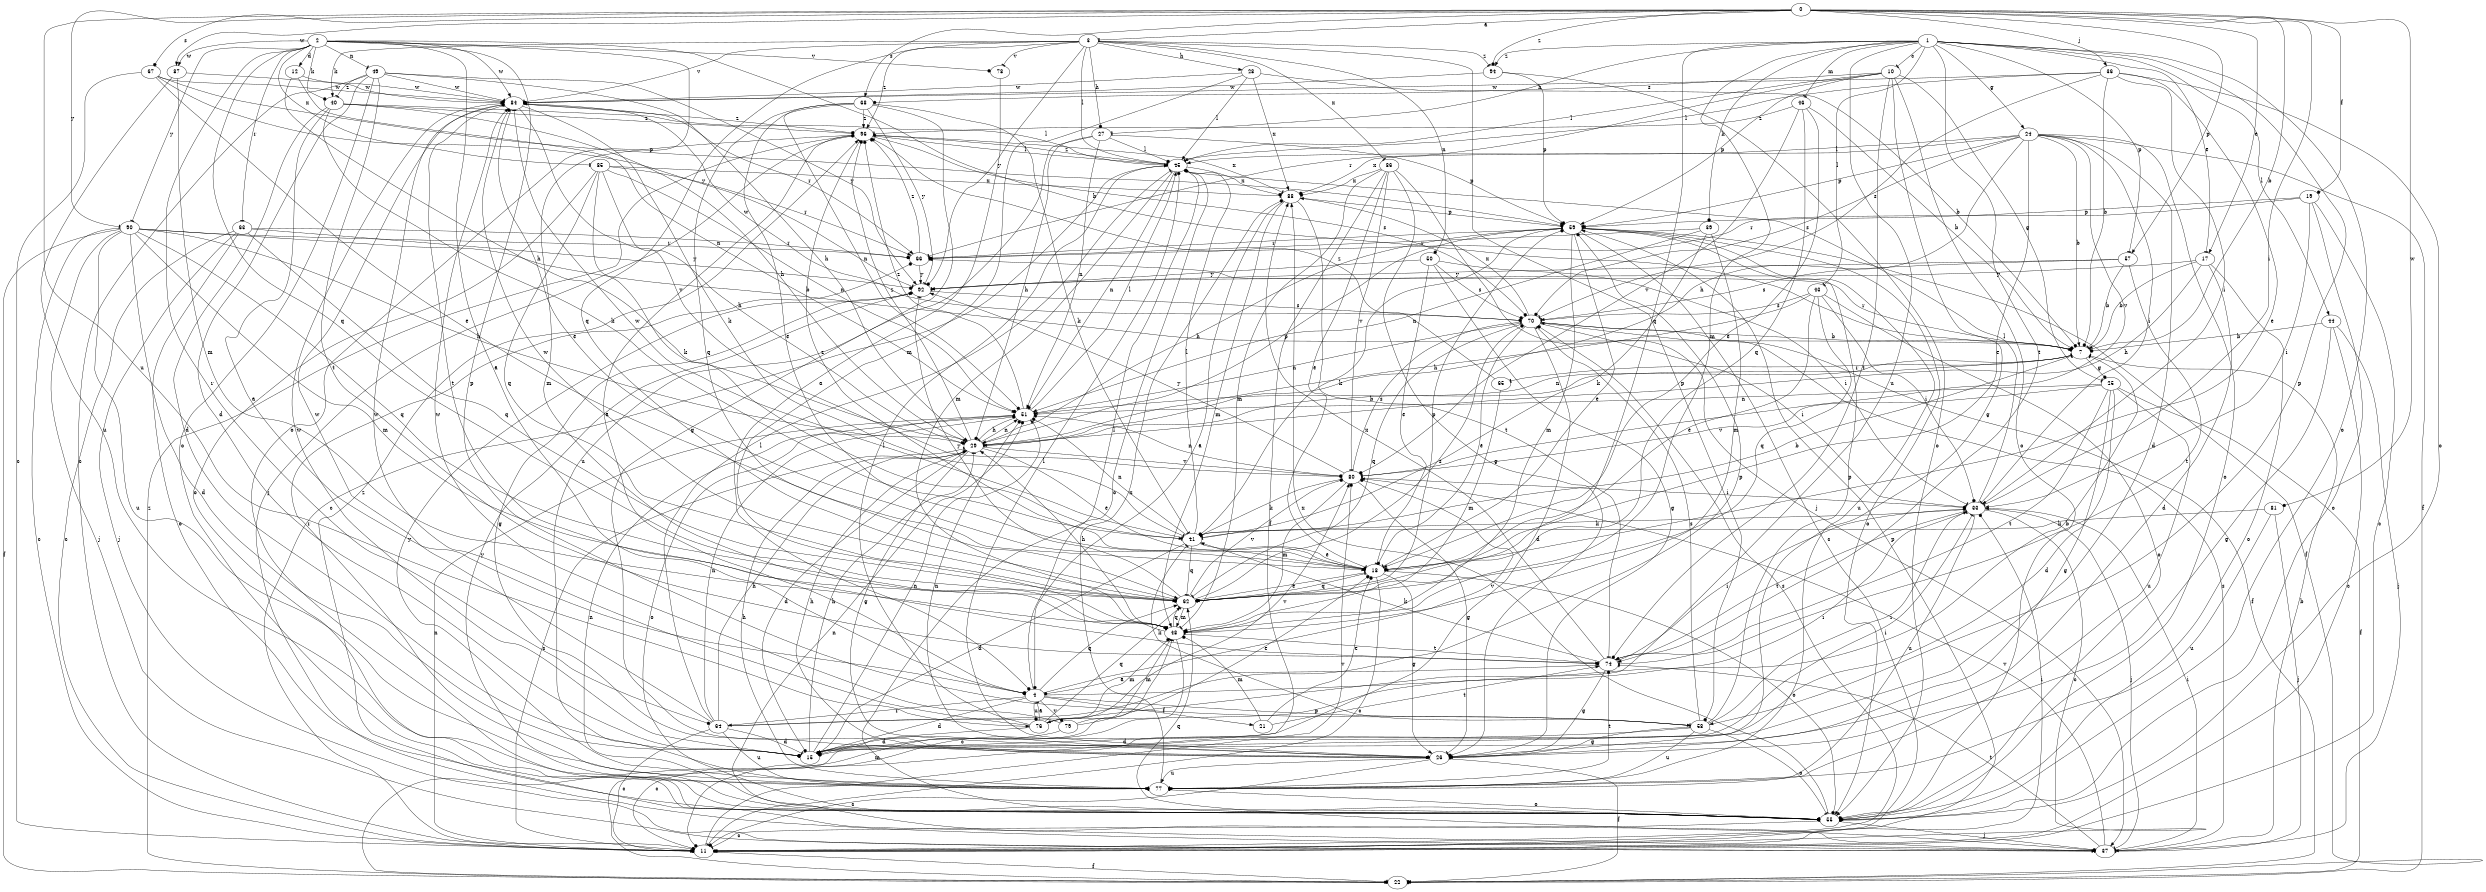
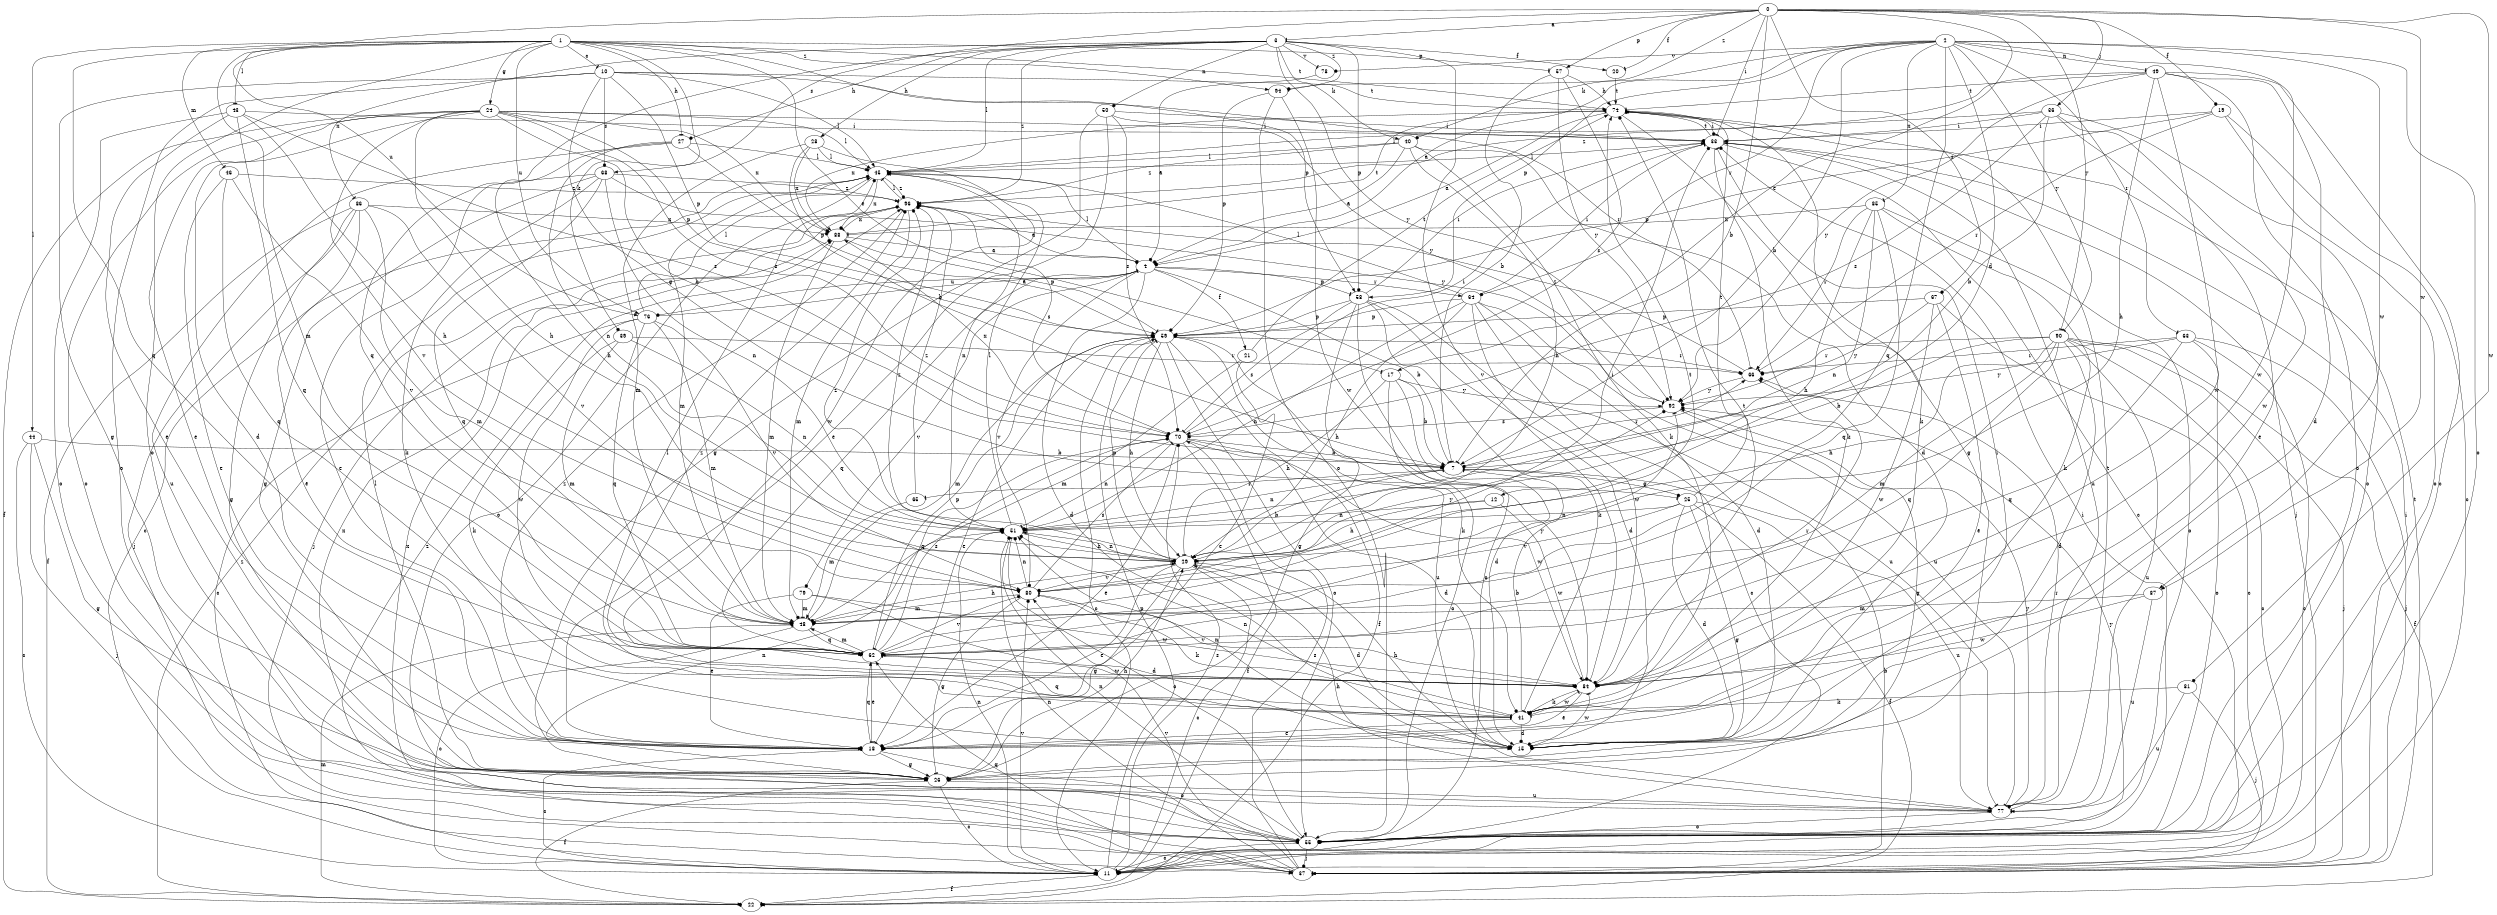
node "20": added
edge "49" -> "40": now "49" -> "96"
edge "46" -> "7": removed, label "b"
edge "68" -> "51": arrowhead dot -> normal
edge "80" -> "92": arrowhead normal -> dot
edge "57" -> "74": label "t" -> "h"
